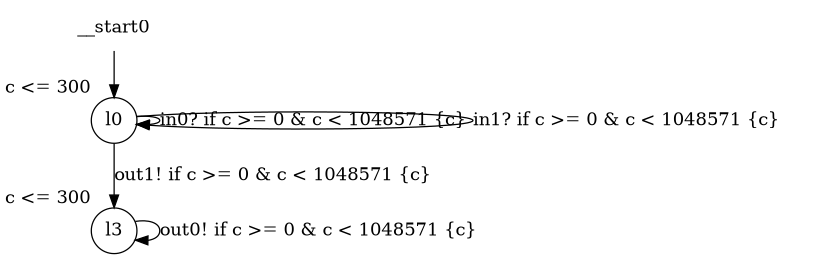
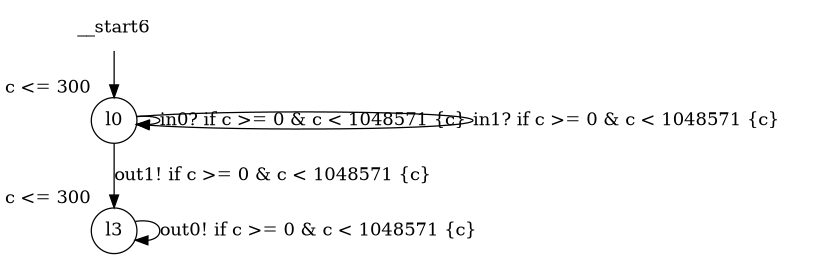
node "__start0": label "__start0" -> "__start6"
